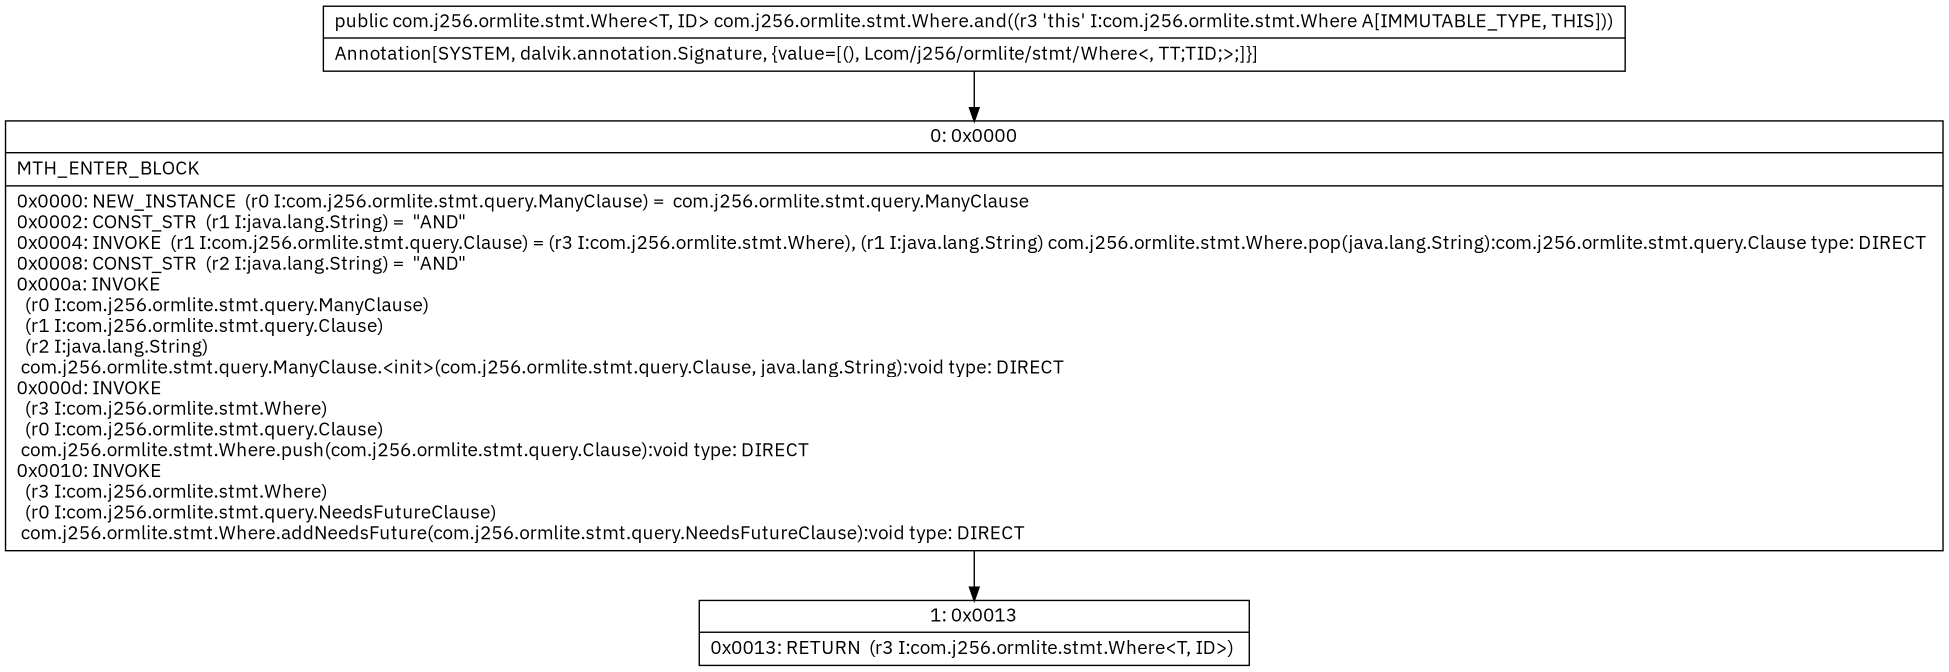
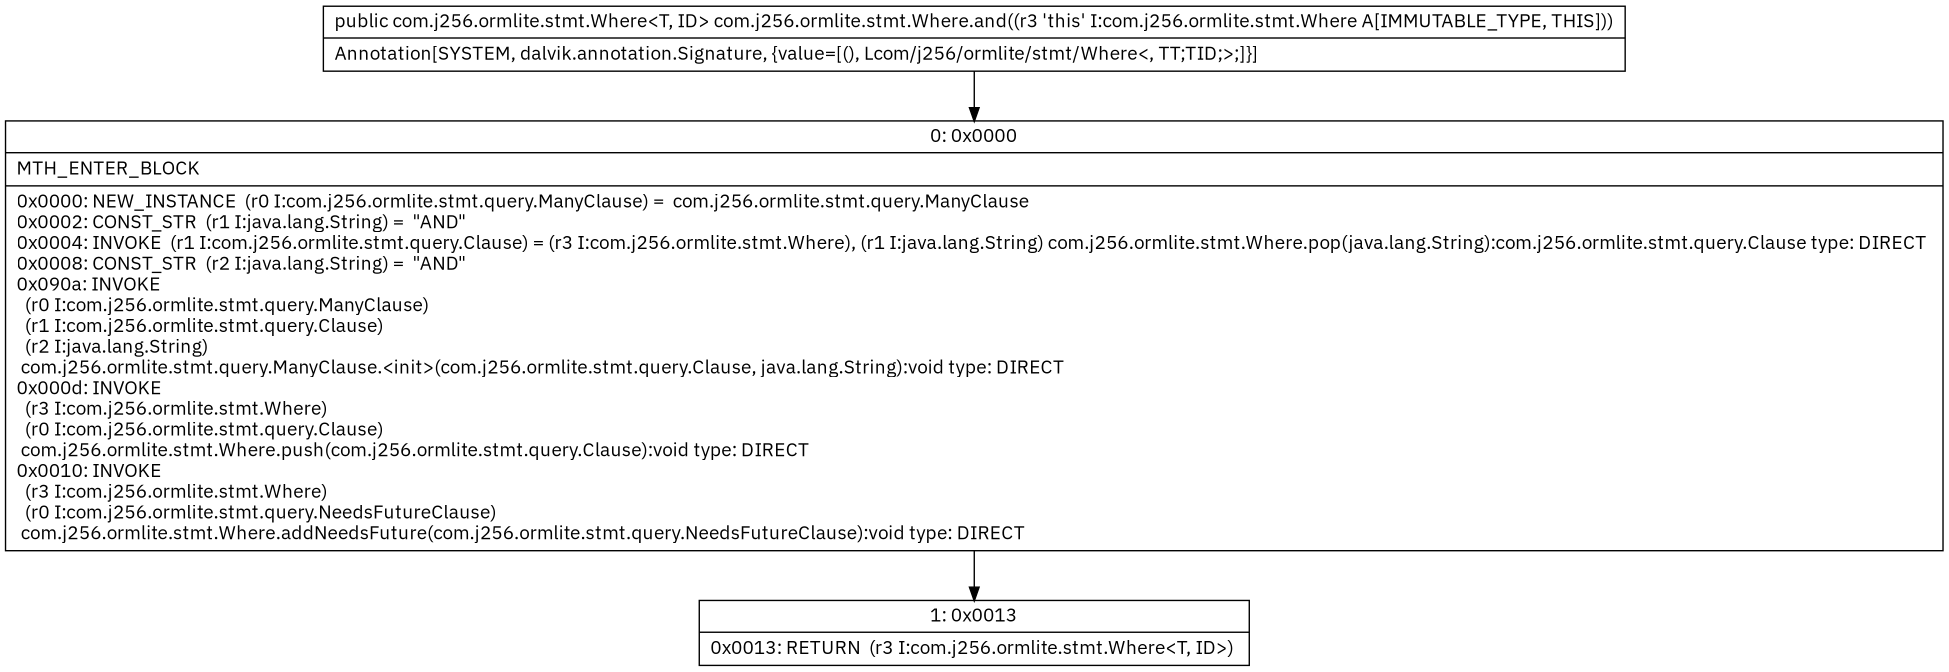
node "0: 0x0000": text "0x000a: INVOKE" -> "0x090a: INVOKE"
